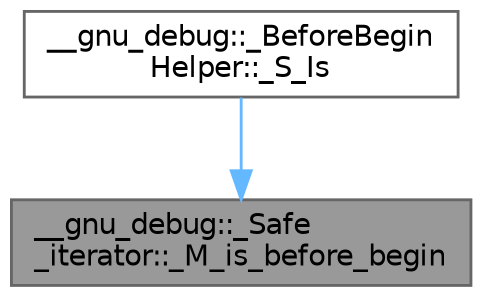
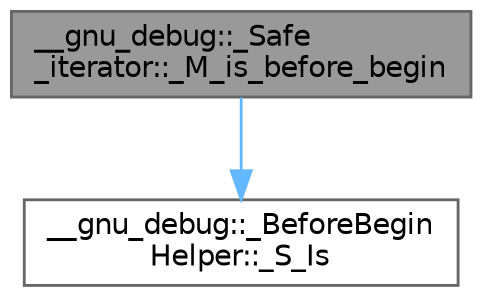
edge "__gnu_debug::_BeforeBegin Helper::_S_Is" -> "__gnu_debug::_Safe _iterator::_M_is_before_begin": reversed
